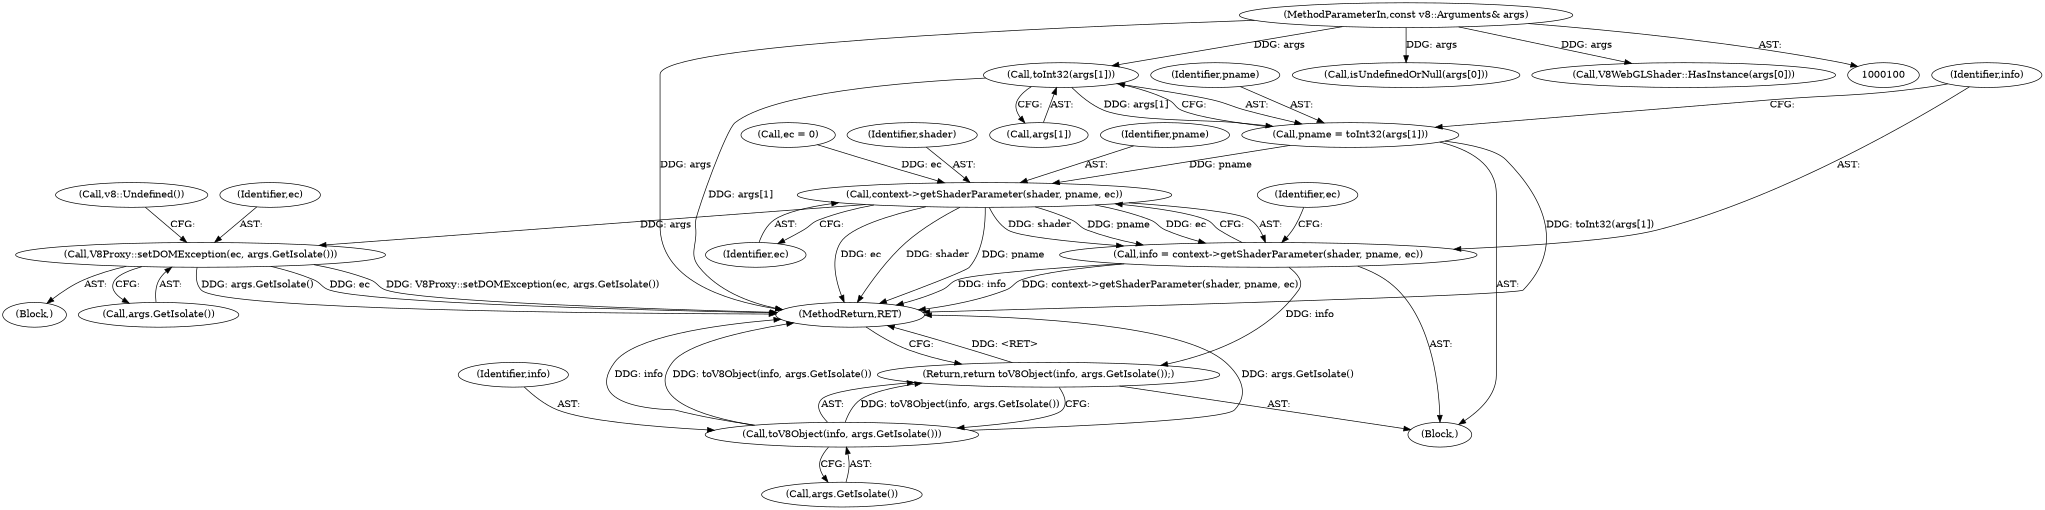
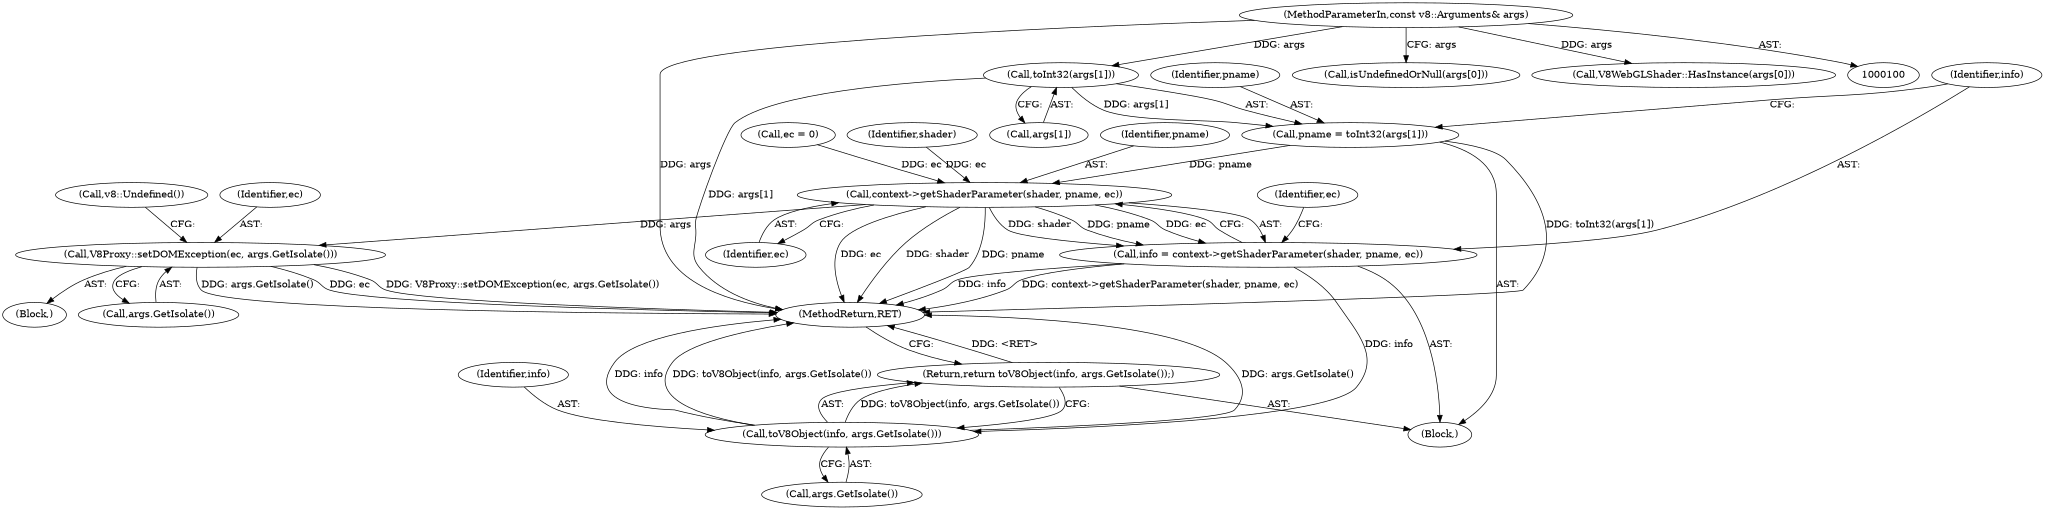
edge "(MethodParameterIn,const v8::Arguments& args)" -> "(Call,isUndefinedOrNull(args[0]))": label "DDG: args" -> "CFG: args"
edge "(Call,pname = toInt32(args[1]))" -> "(Call,toInt32(args[1]))": removed, label "CFG:"
edge "(Identifier,shader)" -> "(Call,context->getShaderParameter(shader, pname, ec))": label "AST: " -> "DDG: ec"
edge "(Call,info = context->getShaderParameter(shader, pname, ec))" -> "(Return,return toV8Object(info, args.GetIsolate());)": now "(Call,info = context->getShaderParameter(shader, pname, ec))" -> "(Call,toV8Object(info, args.GetIsolate()))"
